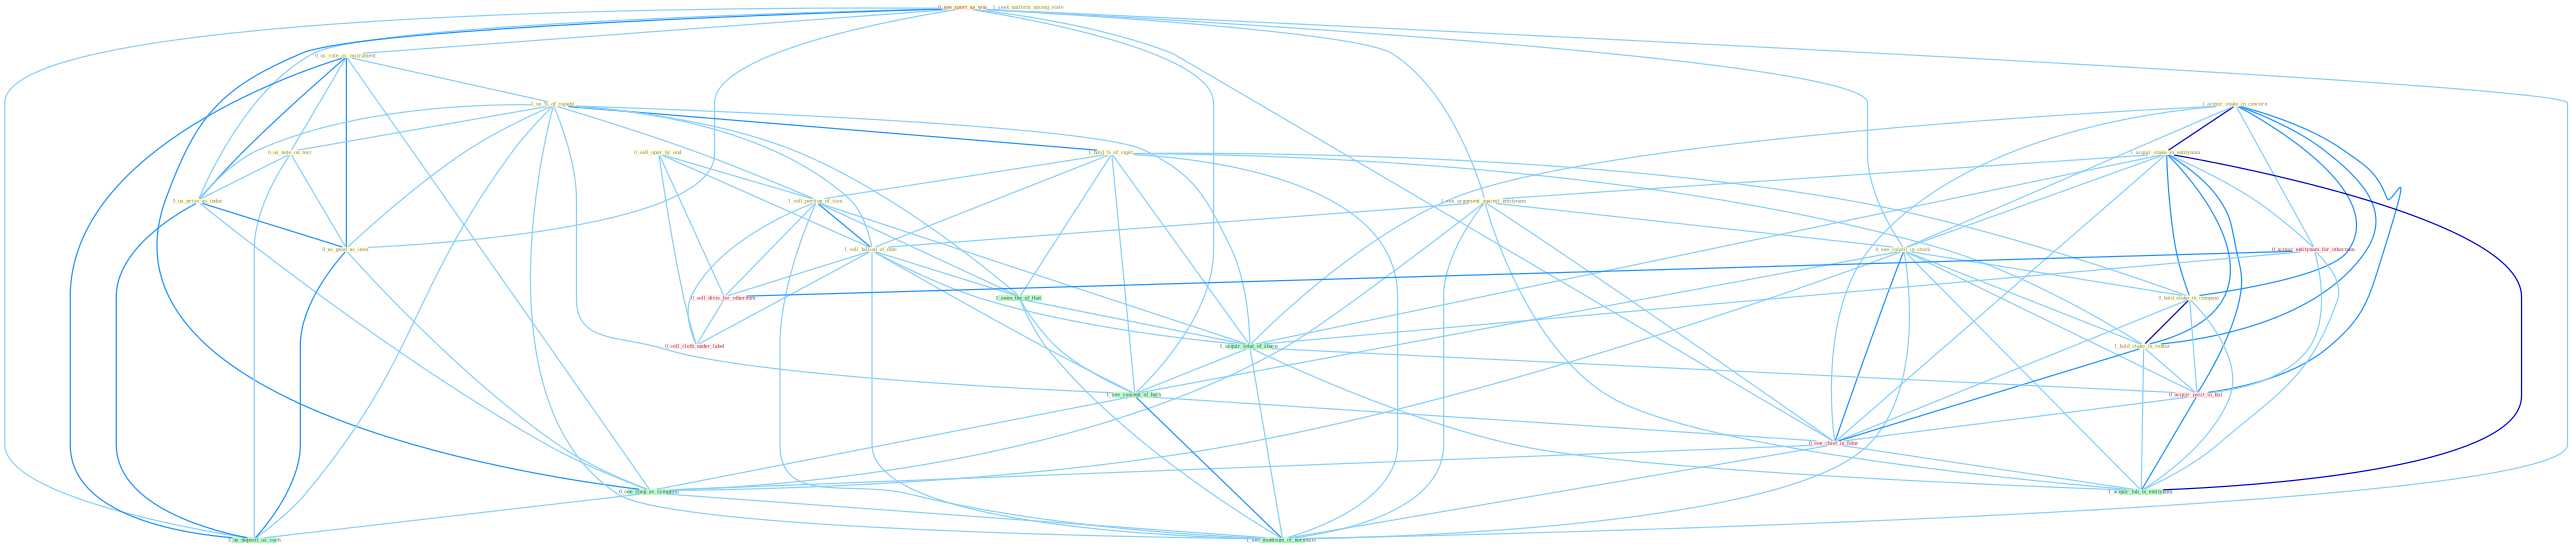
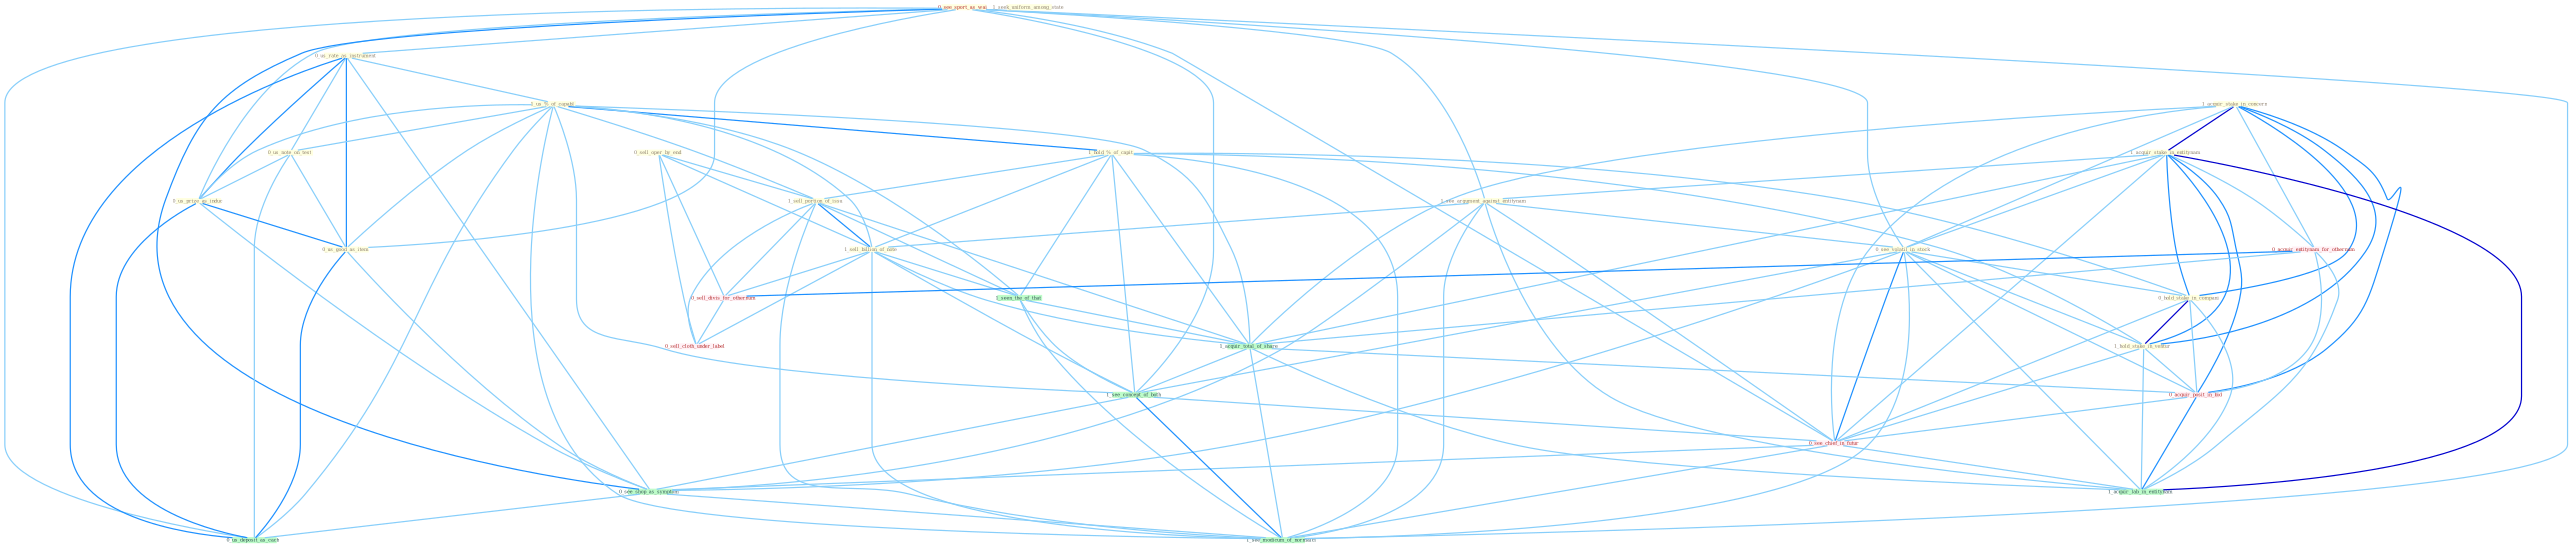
edge "1_hold_stake_in_ventur" -- "0_see_chief_in_futur": color #1e90ff -> #87cefa
node "3_us_deposit_as_cach": label "3_us_deposit_as_cach" -> "0_us_deposit_as_cach"
